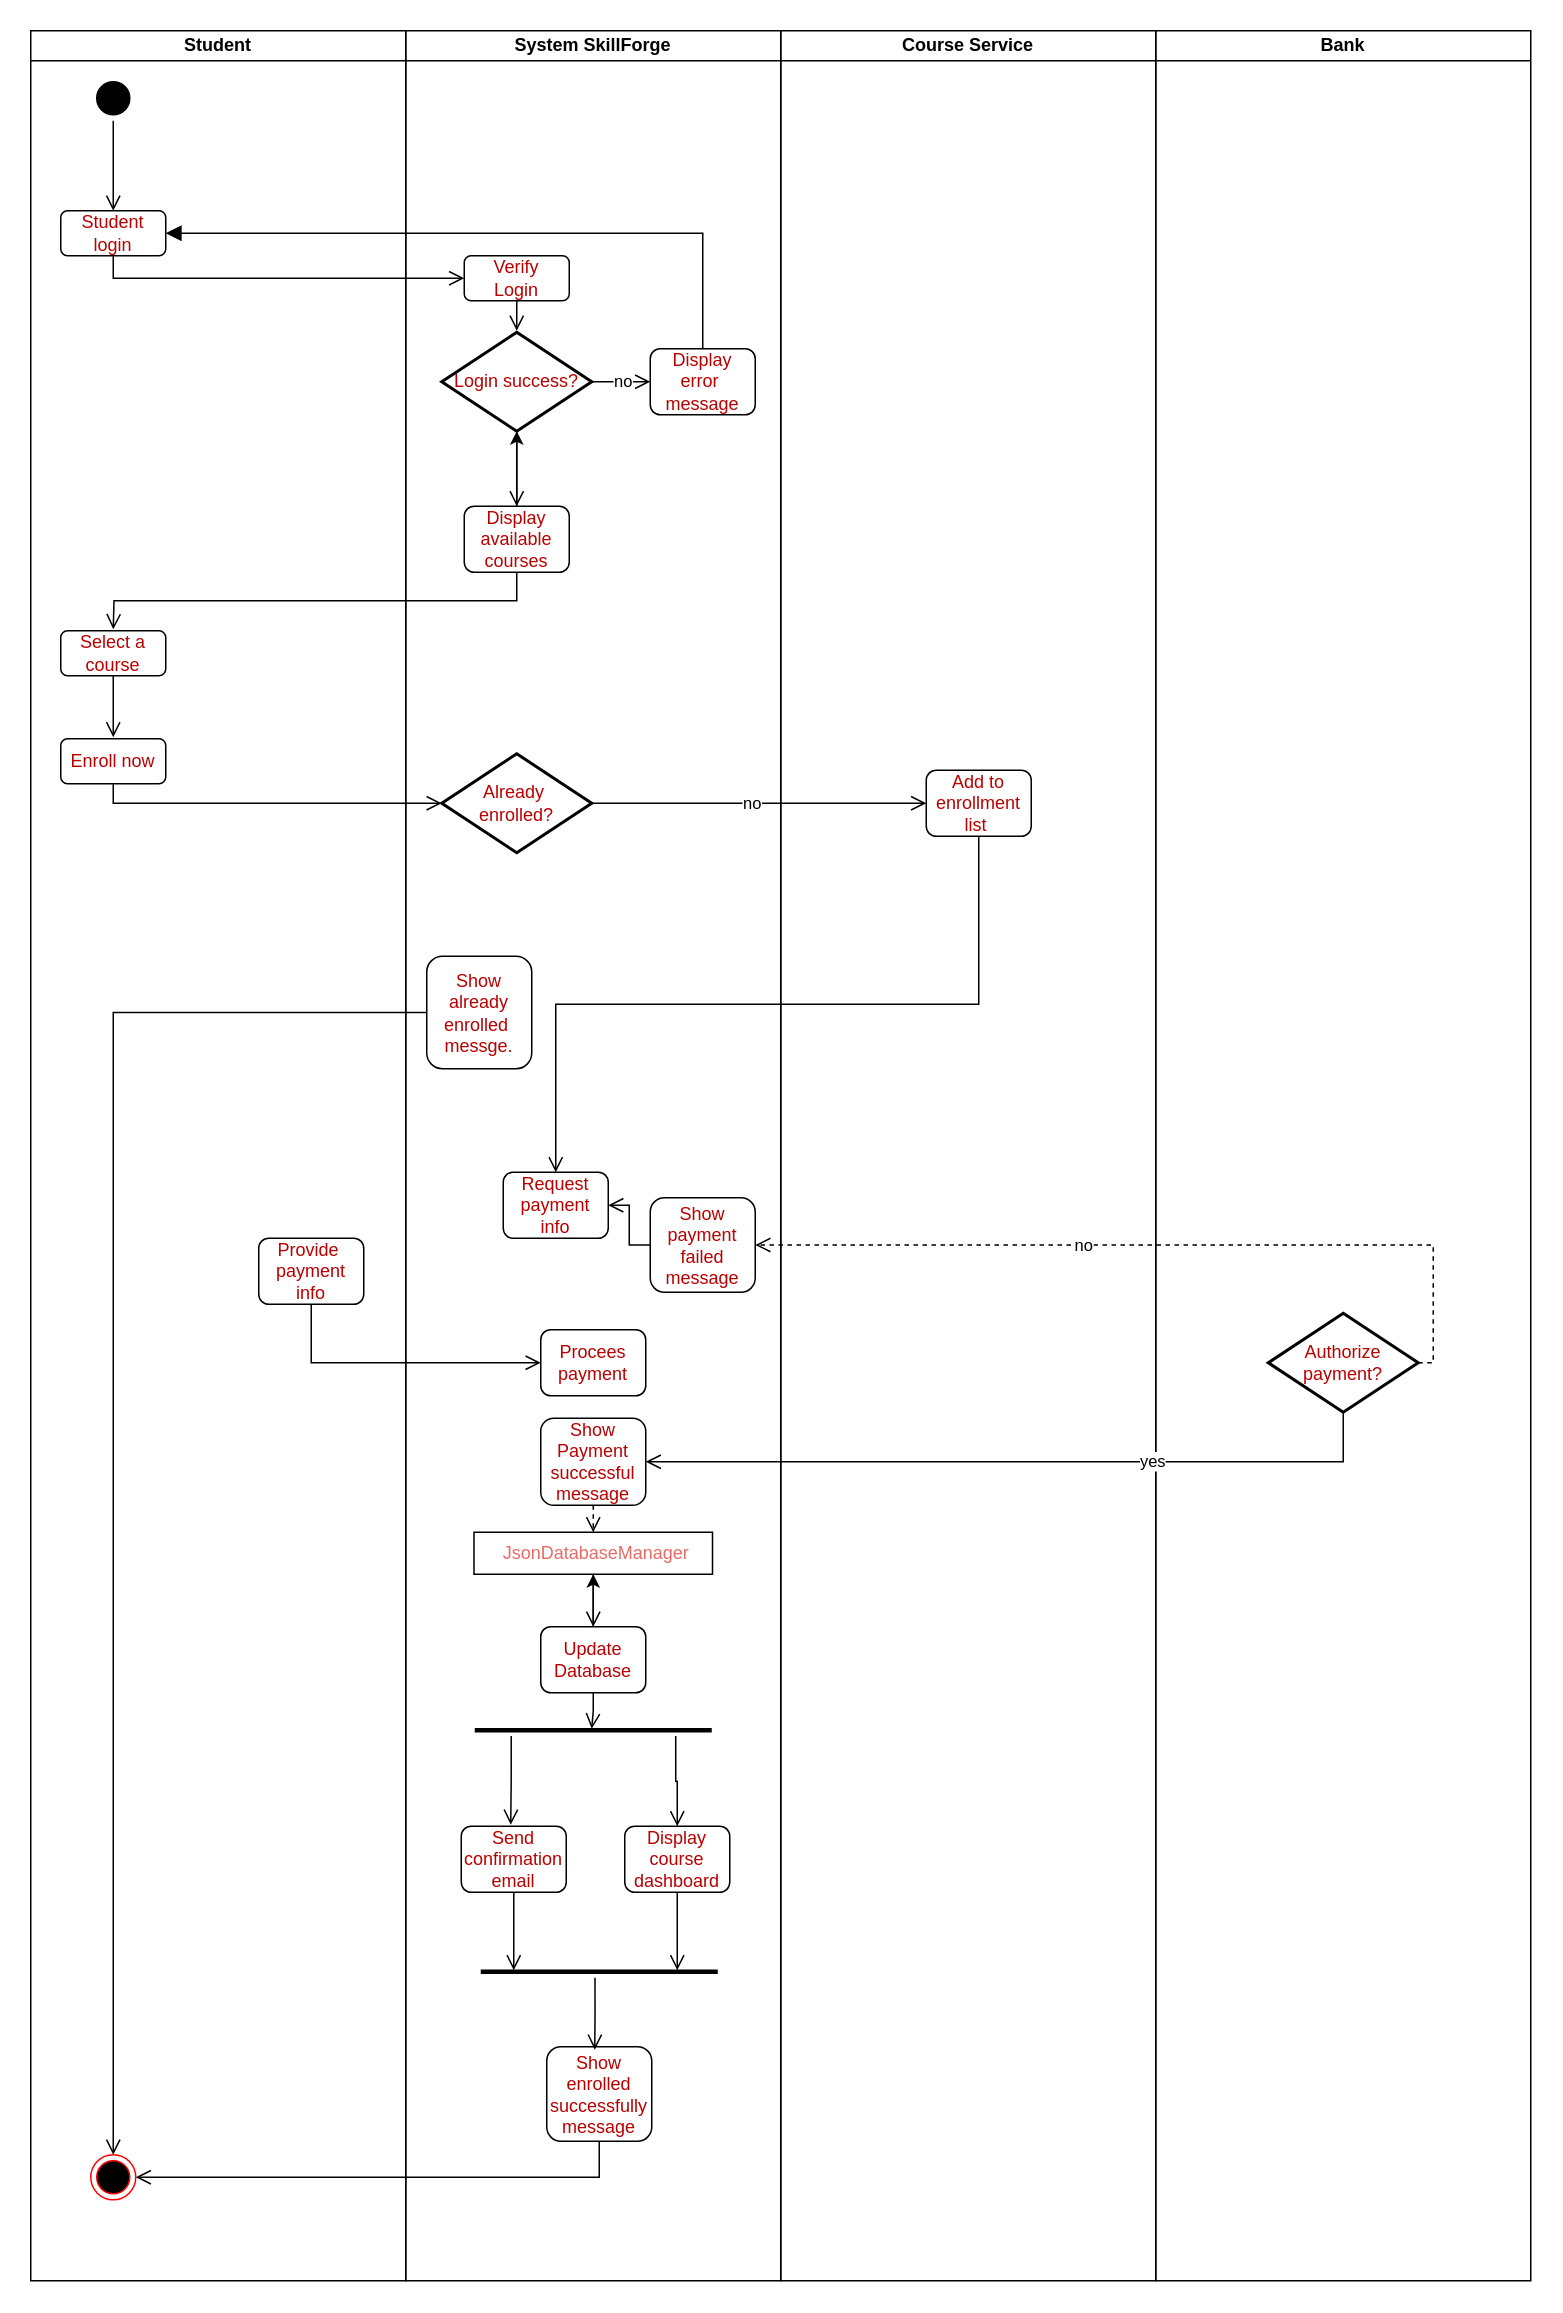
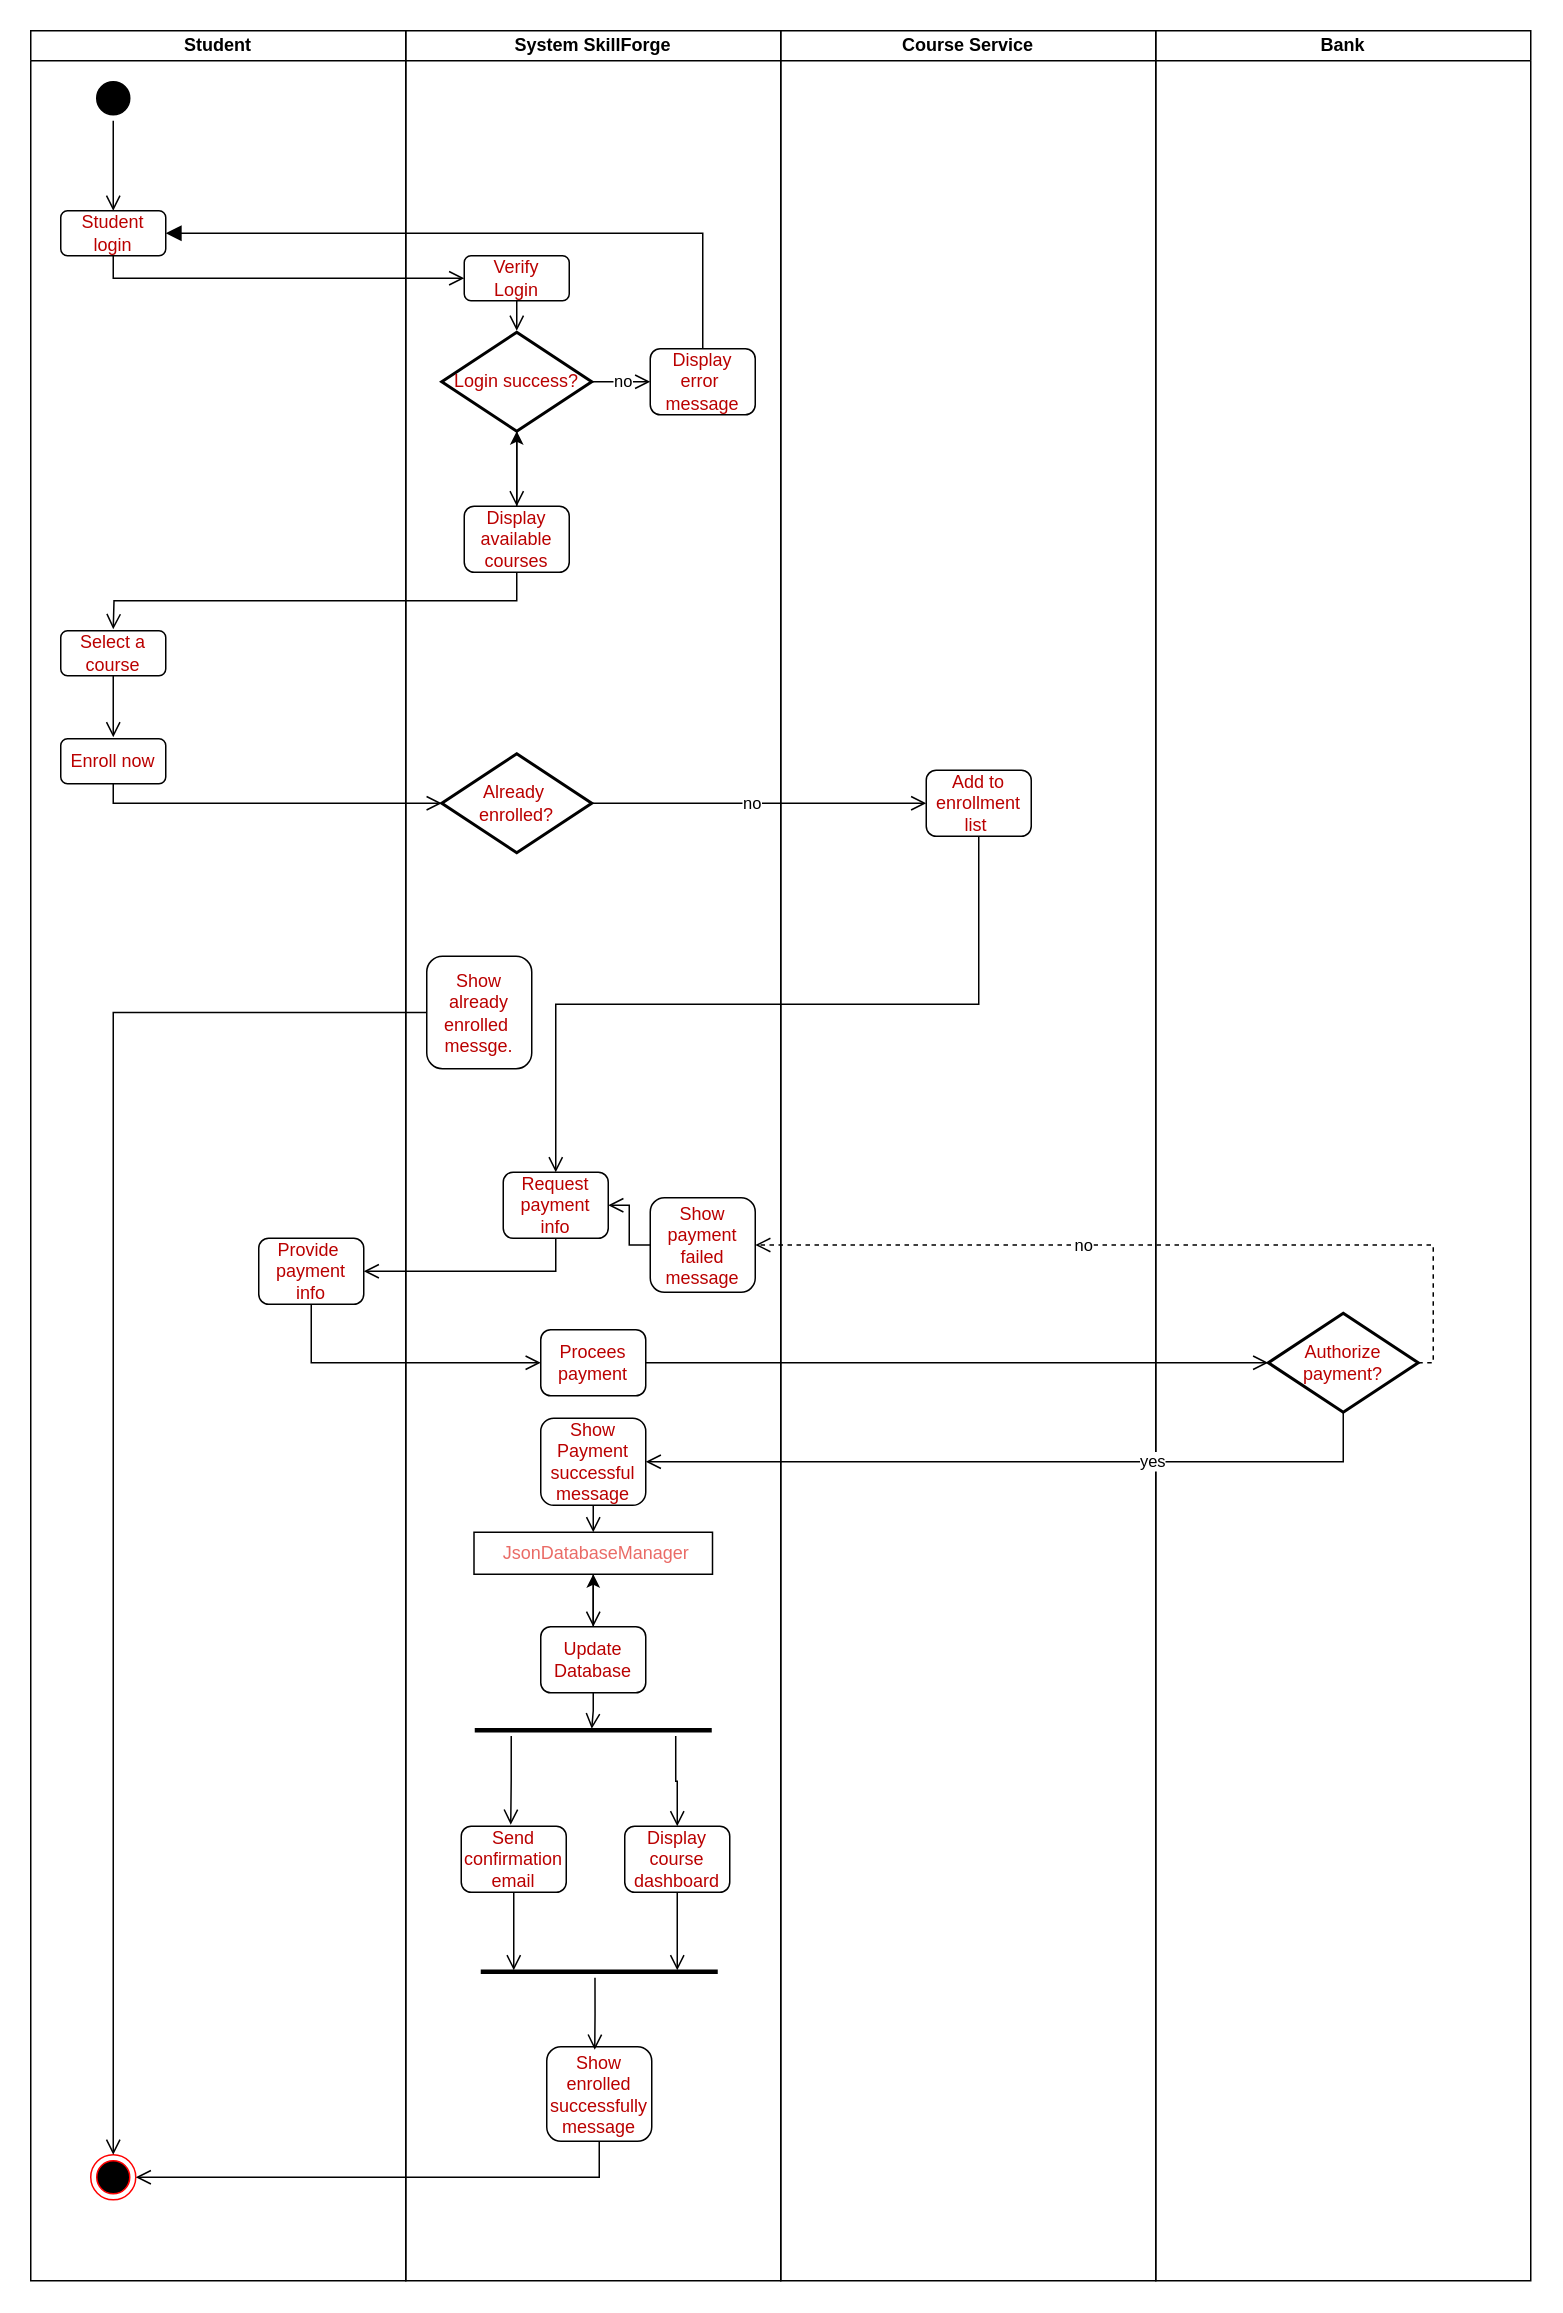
edge "Request payment info" -> "Provide payment info": added
edge "Procees payment" -> "Authorize payment?": added
edge "Show Payment successful message" -> "JsonDatabaseManager": style dashed -> solid
